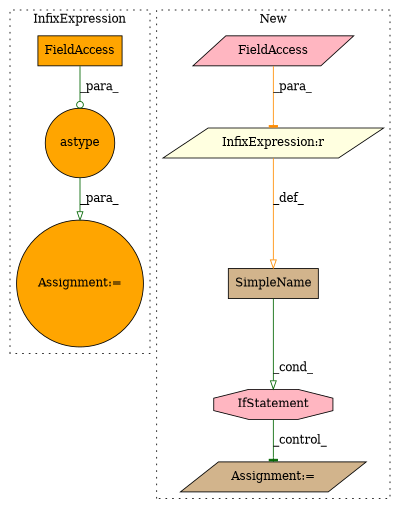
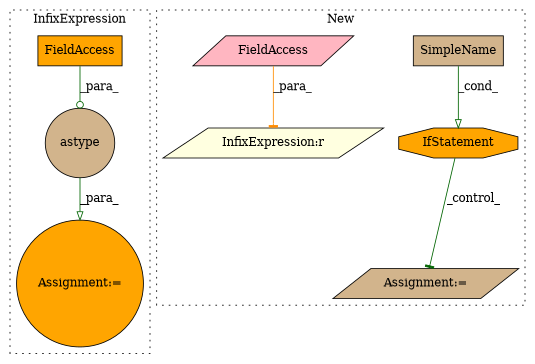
node "astype": fillcolor orange -> tan
edge "InfixExpression:r" -> "SimpleName": removed, label "_def_"
node "IfStatement": fillcolor lightpink -> orange
